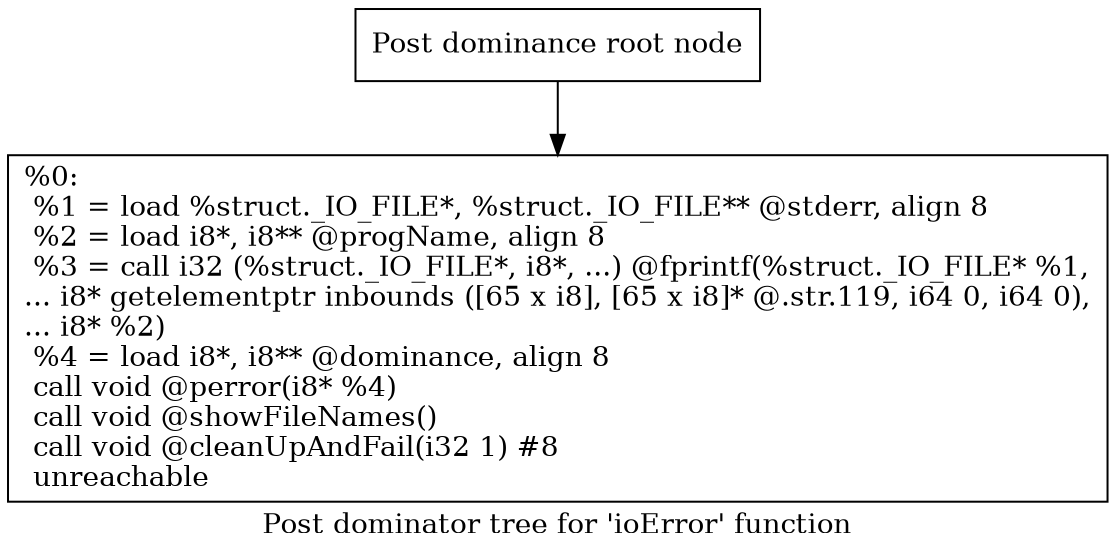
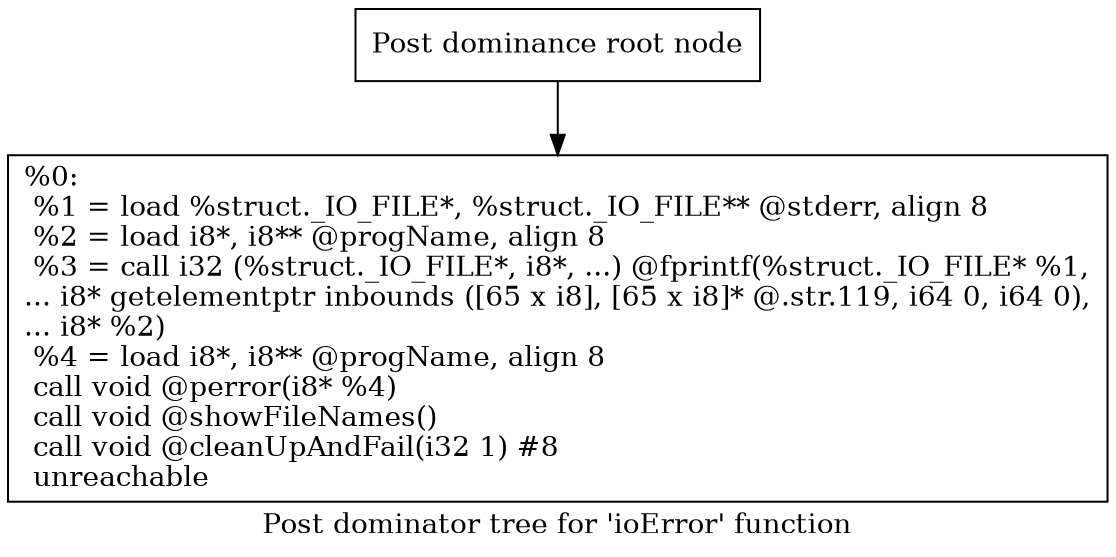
node "%0:": text "%4 = load i8*, i8** @dominance, align 8" -> "%4 = load i8*, i8** @progName, align 8"
